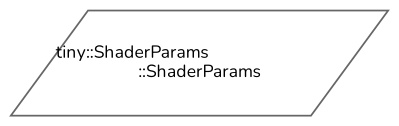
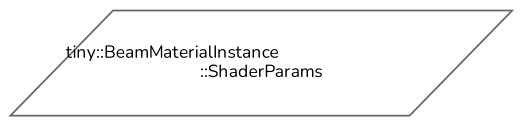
node "tiny::ShaderParams ::ShaderParams": label "tiny::ShaderParams ::ShaderParams" -> "tiny::BeamMaterialInstance ::ShaderParams"
